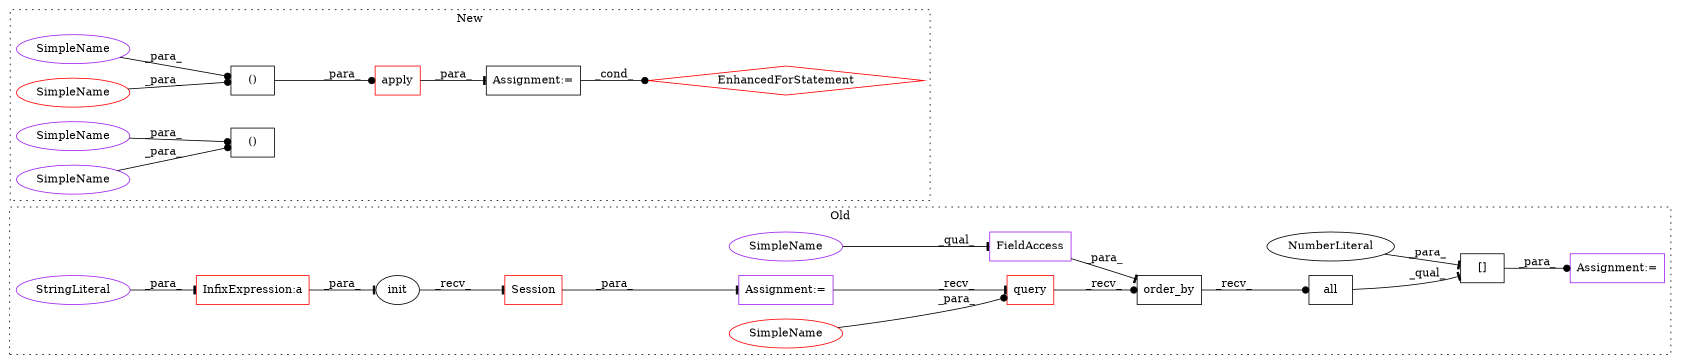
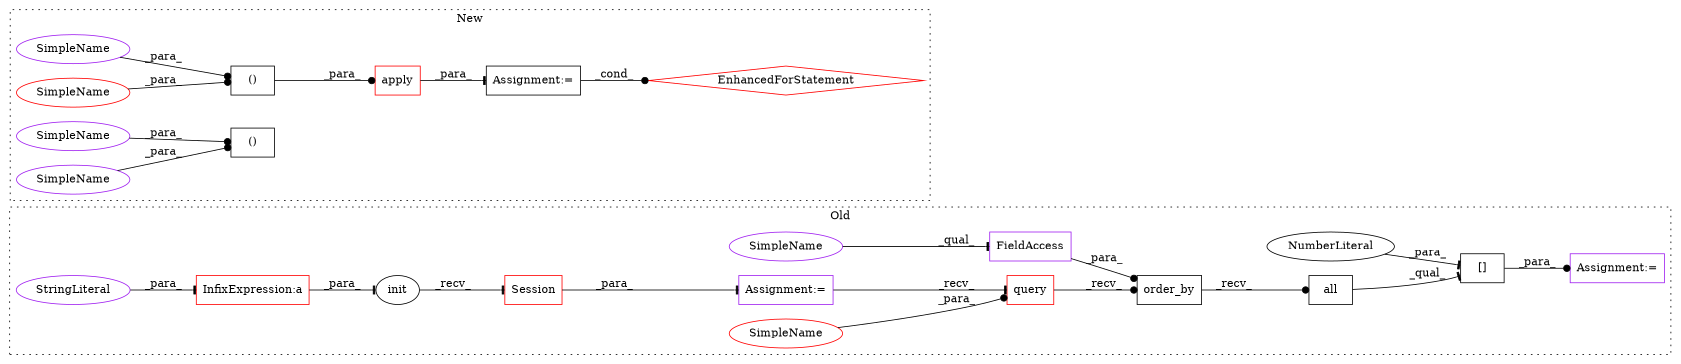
edge "FieldAccess" -> "order_by": arrowhead tee -> dot
